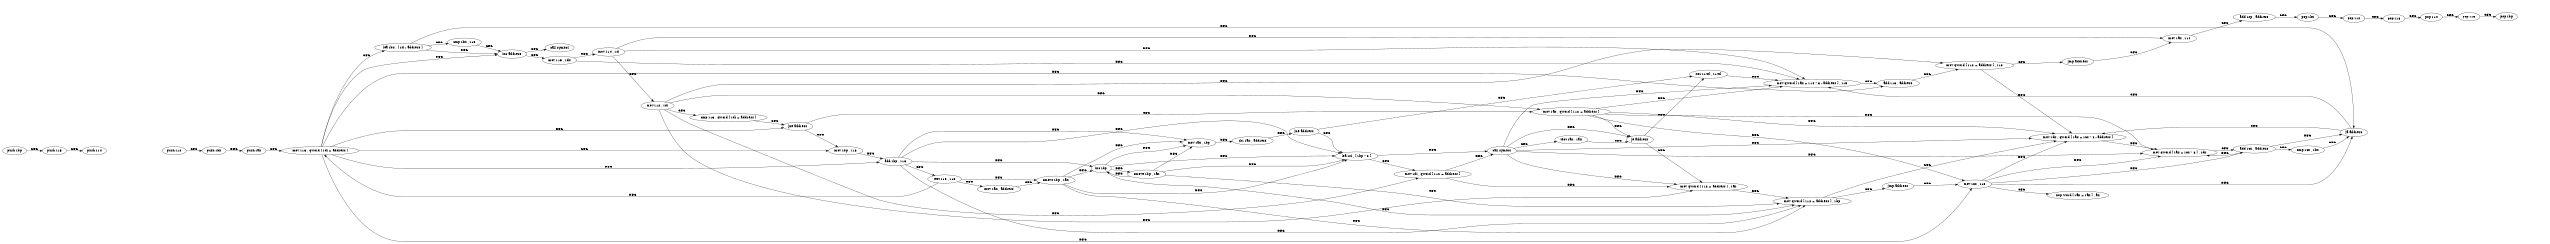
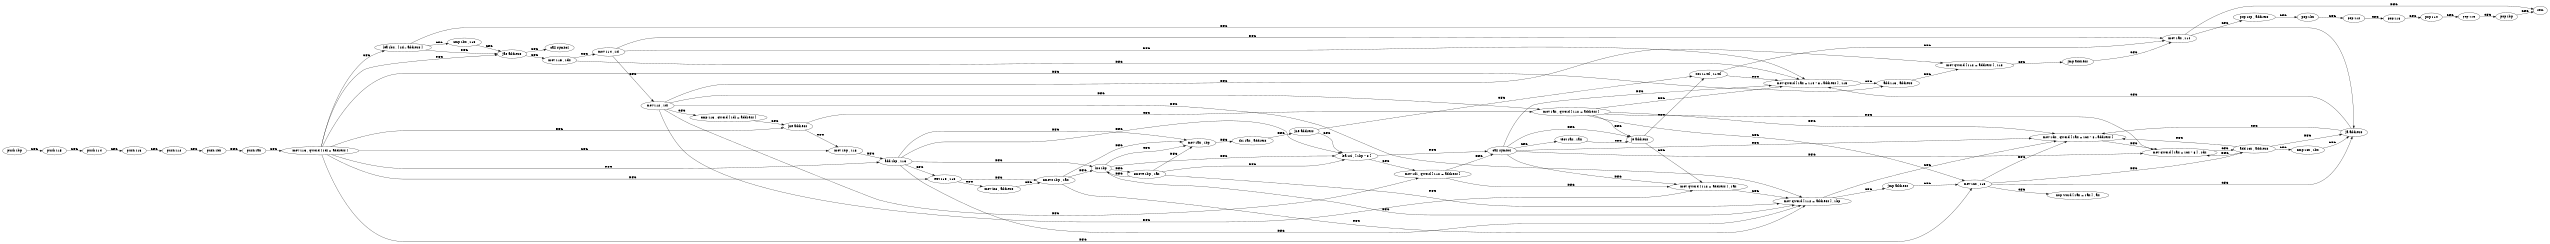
node "retn": added
node "add rsp , address": label "add rsp , address" -> "pop rsp , address"
edge "xor r14d , r14d" -> "mov rax , r14": added, label "DFG"
node "inc address": label "inc address" -> "jae address"
edge "mov qword [ r12 + address ] , r13" -> "mov rdx , qword [ rax + rcx * 8 - address ]": now "add rcx , address" -> "mov rdx , qword [ rax + rcx * 8 - address ]"
edge "mov r12 , rdi" -> "mov qword [ r12 + address ] , rbp": added, label "DFG"
edge "mov rax , qword [ r12 + address ]" -> "mov rcx , r13": label "DFG" -> "CFG"
edge "inc rbp" -> "mov rax , rbp": label "DFG" -> "CFG"
node "push r13": added
edge "mov rcx , r13" -> "mov qword [ rax + rcx * 8 ] , rdx": removed, label "DFG"
edge "mov rcx , r13" -> "ja address": label "DFG" -> "CFG"
node "mov rax , address": label "mov rax , address" -> "mov inc , address"
edge "cmove rbp , rax" -> "mov qword [ r12 + address ] , rbp": label "CFG" -> "DFG"
edge "mov qword [ r12 + address ] , rax" -> "mov qword [ r12 + address ] , rbp": label "DFG" -> "CFG"
edge "cmovs rbp , rax" -> "lea rsi , [ rbp * 8 ]": removed, label "DFG"
edge "test r13 , r13" -> "mov r13 , qword [ rdi + address ]": reversed
